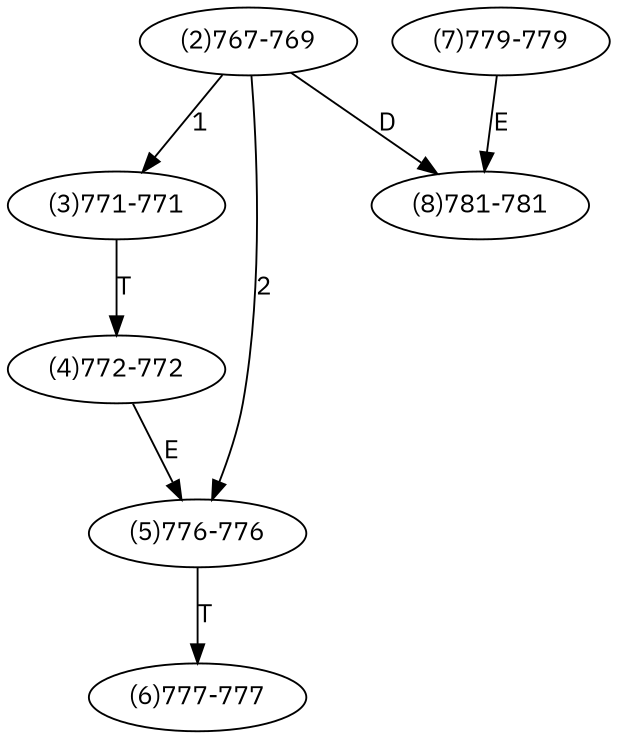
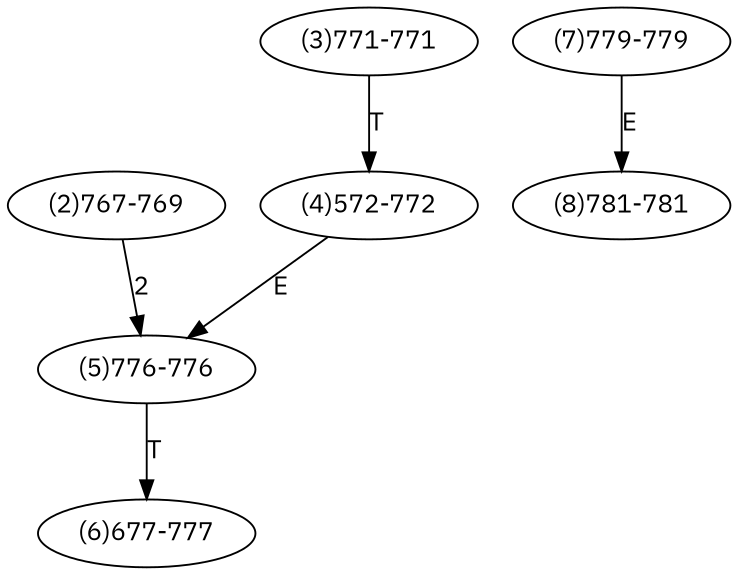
edge "(2)767-769" -> "(3)771-771": removed, label "1"
edge "(2)767-769" -> "(8)781-781": removed, label "D"
node "(4)772-772": label "(4)772-772" -> "(4)572-772"
node "(6)777-777": label "(6)777-777" -> "(6)677-777"
